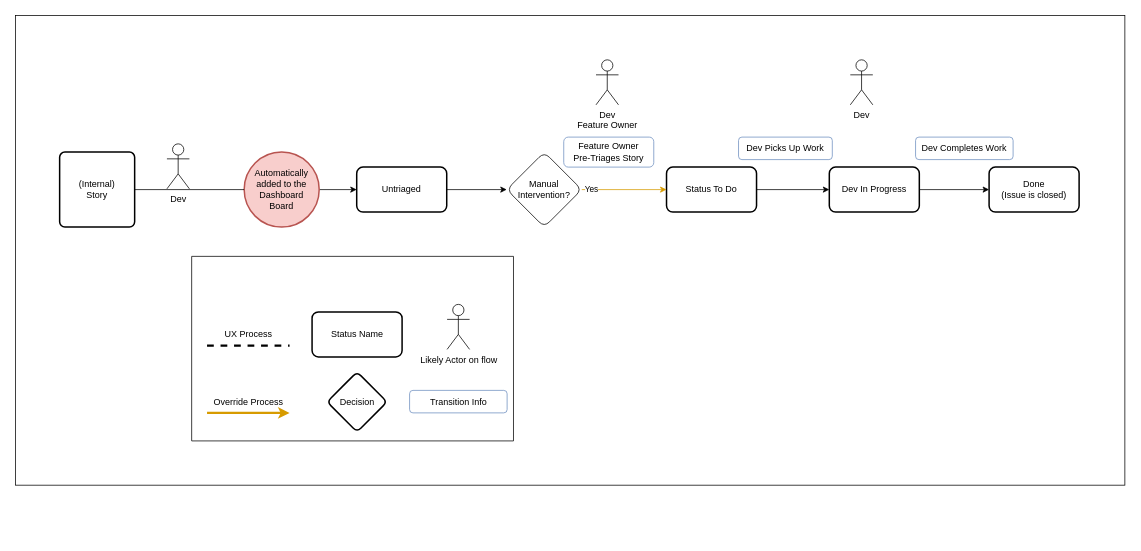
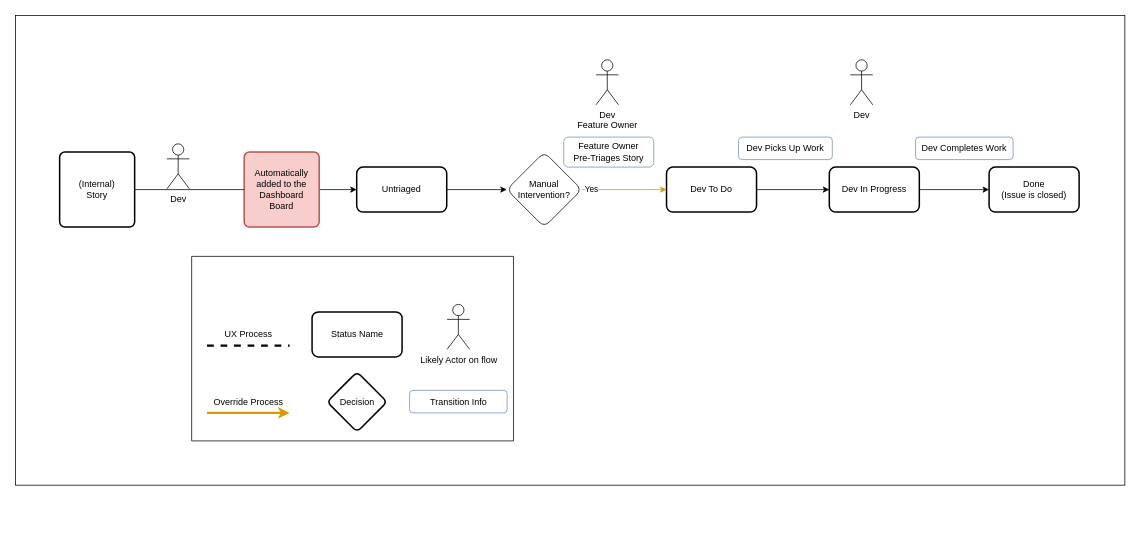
node "Automatically added to the Dashboard Board": shape ellipse -> rounded rectangle
node "Status To Do": label "Status To Do" -> "Dev To Do"
